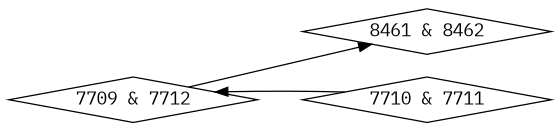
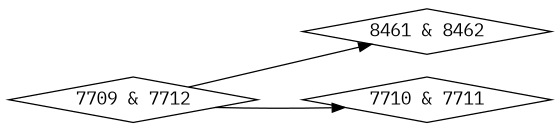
edge "7710 & 7711" -> "7709 & 7712": reversed
